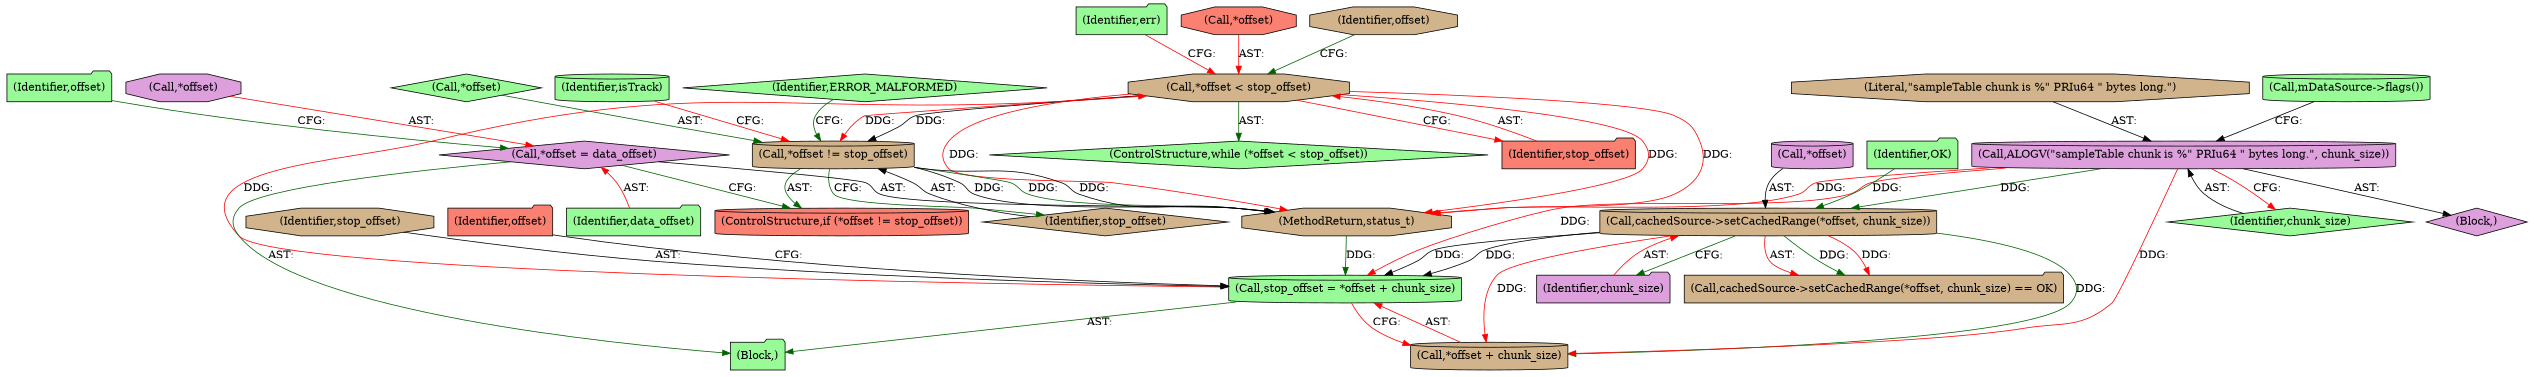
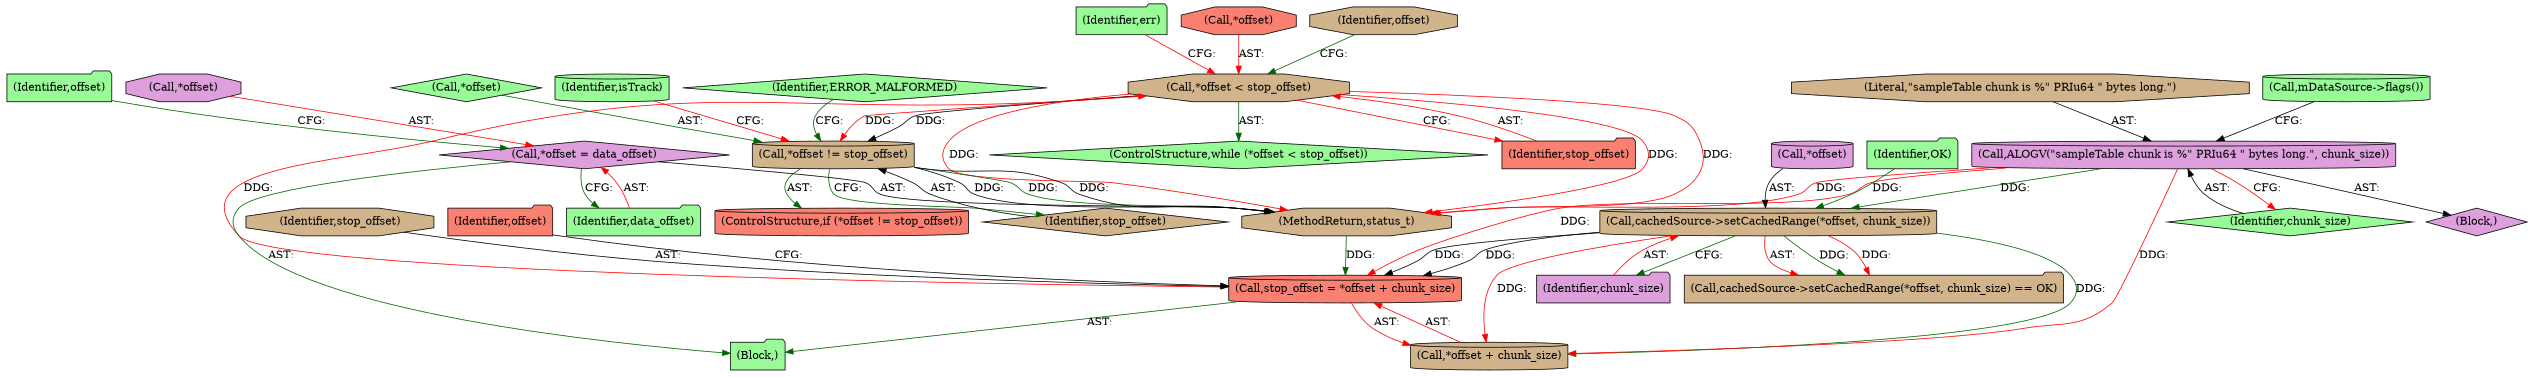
edge "(Call,*offset = data_offset)" -> "(ControlStructure,if (*offset != stop_offset))": now "(Call,*offset = data_offset)" -> "(Identifier,data_offset)"
node "(Call,stop_offset = *offset + chunk_size)": fillcolor palegreen -> salmon
edge "(Call,stop_offset = *offset + chunk_size)" -> "(Call,*offset + chunk_size)": label "CFG: " -> "AST: "
